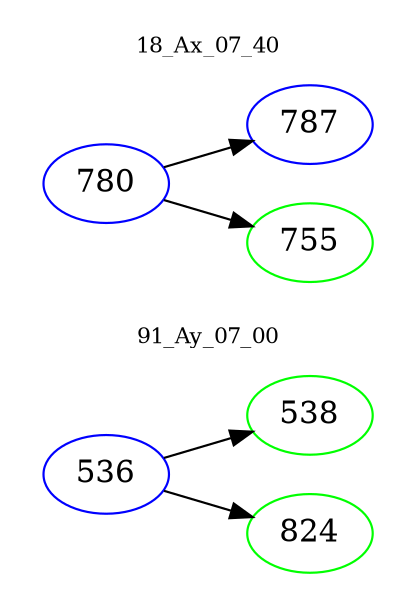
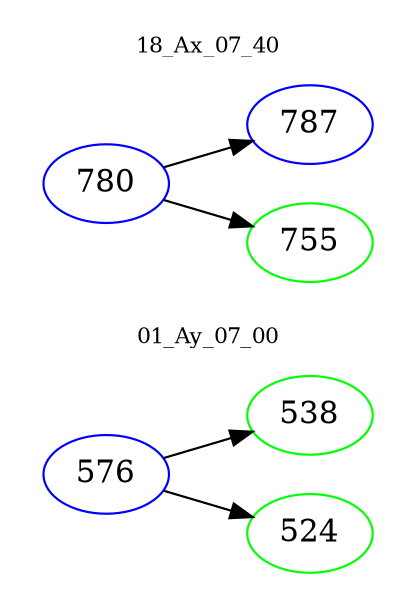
cluster "91_Ay_07_00": label "91_Ay_07_00" -> "01_Ay_07_00"
node "536": label "536" -> "576"
node "824": label "824" -> "524"
